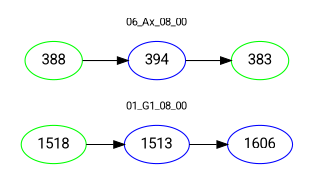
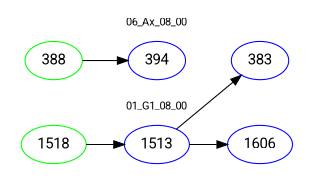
edge "394" -> "383": now "1513" -> "383"
node "383": color green -> blue
